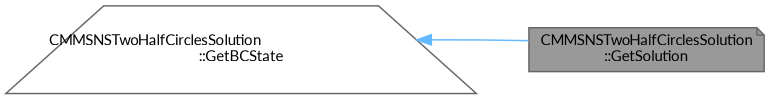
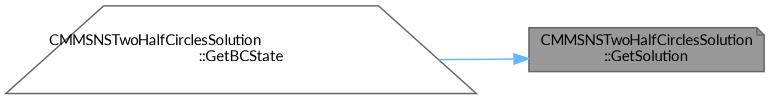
edge "CMMSNSTwoHalfCirclesSolution ::GetSolution" -> "CMMSNSTwoHalfCirclesSolution ::GetBCState": reversed
